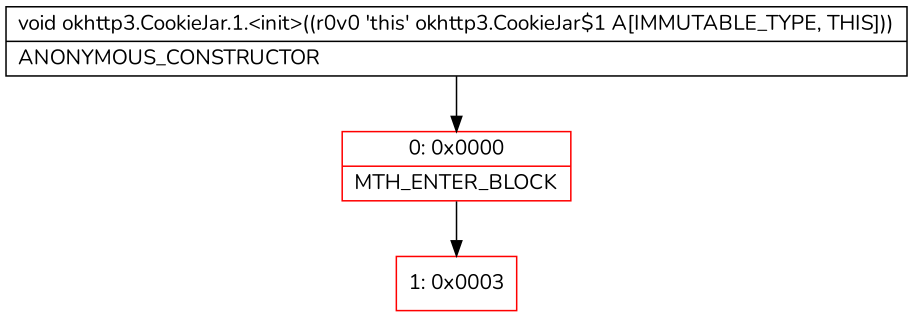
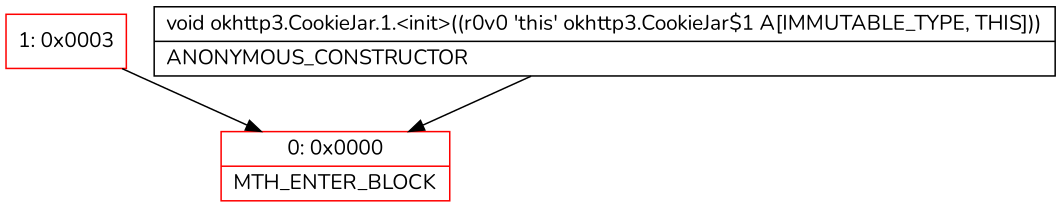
edge "0: 0x0000" -> "1: 0x0003": reversed
